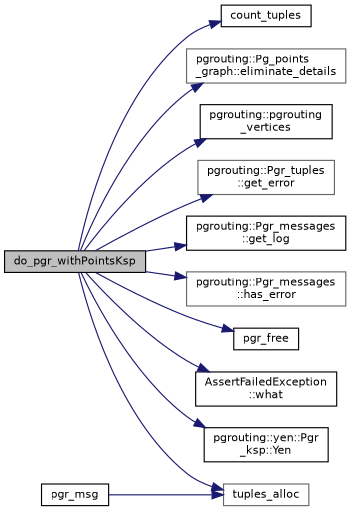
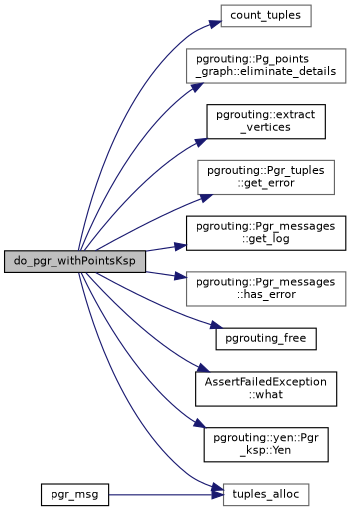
node "count_tuples": color black -> gray40
node "pgrouting::pgrouting _vertices": label "pgrouting::pgrouting _vertices" -> "pgrouting::extract _vertices"
node "pgr_free": label "pgr_free" -> "pgrouting_free"
